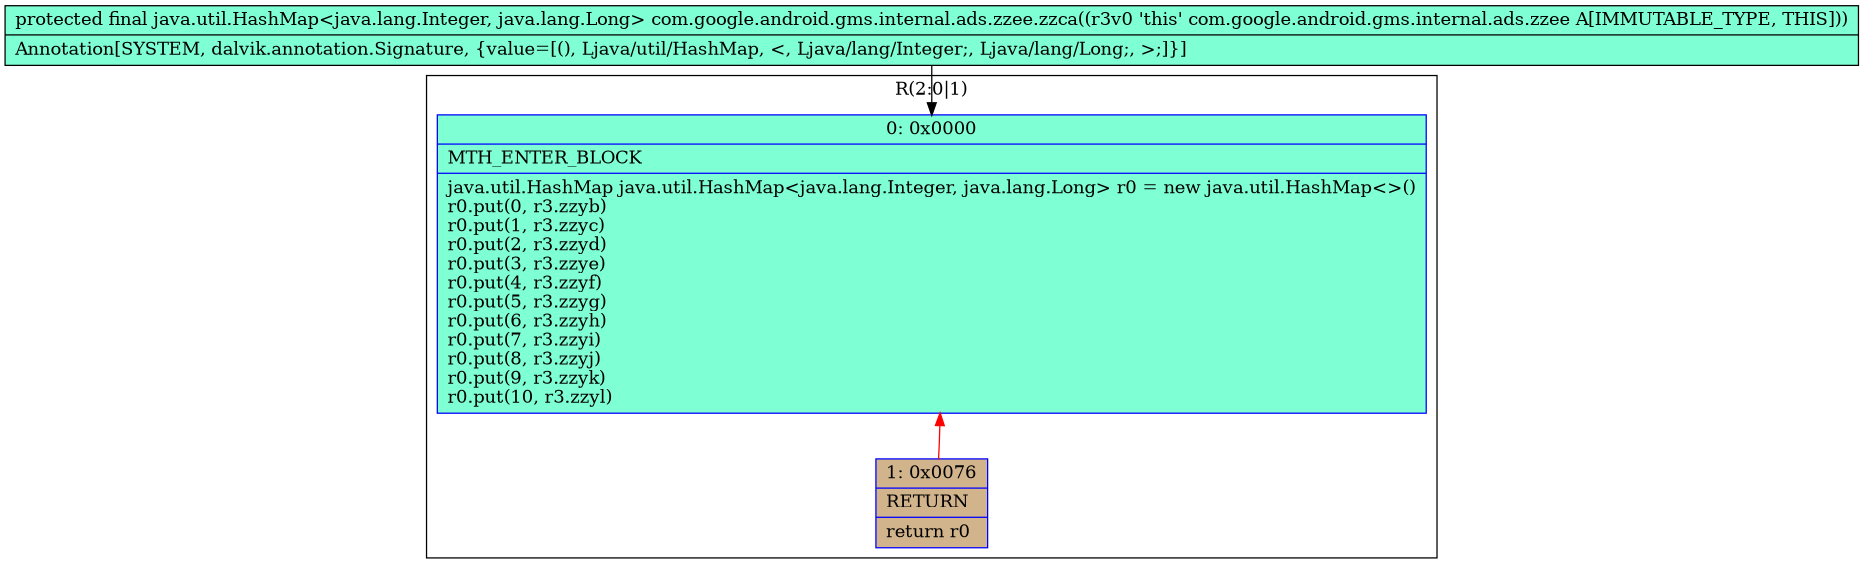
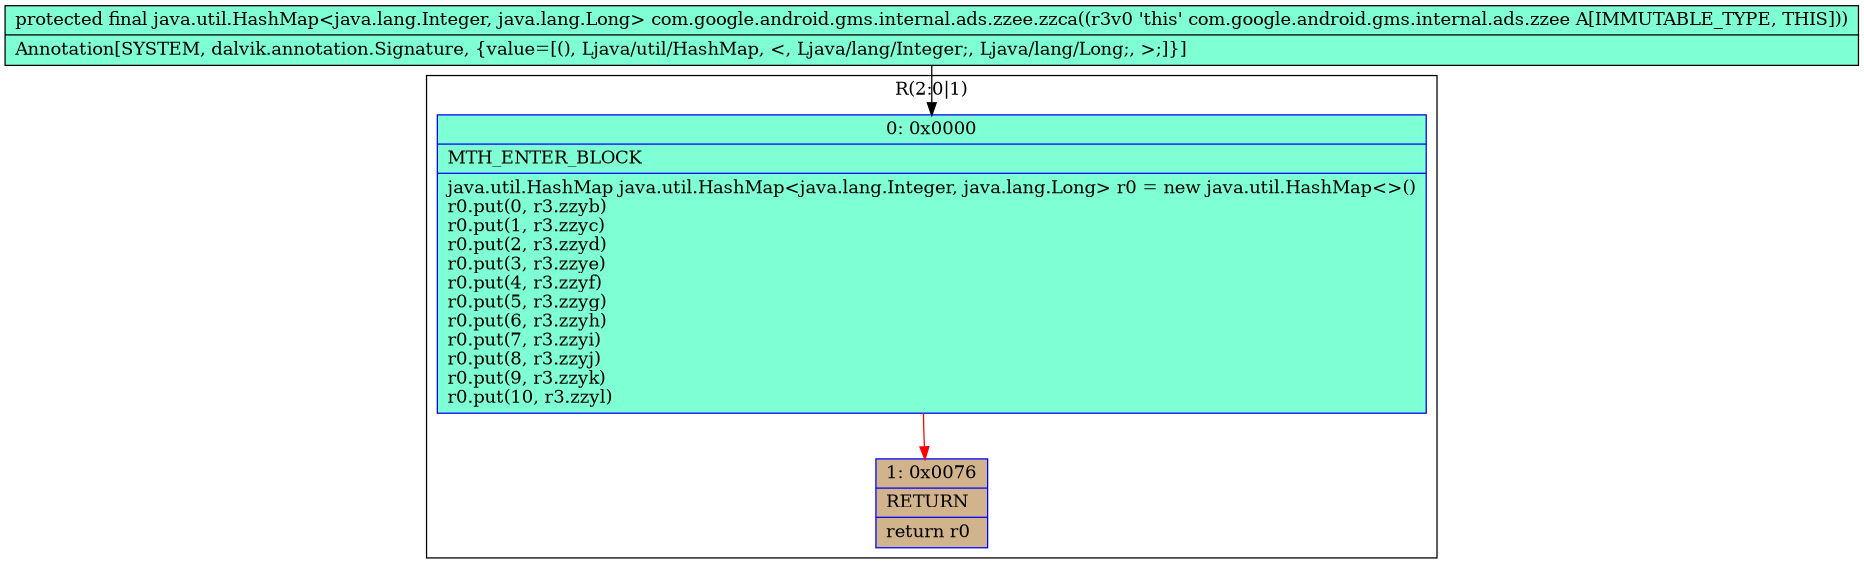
edge "1: 0x0076" -> "0: 0x0000": reversed
